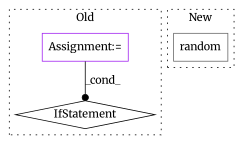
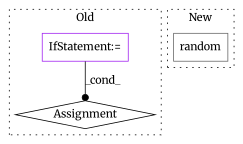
node "Assignment:=": label "Assignment:=" -> "IfStatement:="
node "IfStatement": label "IfStatement" -> "Assignment"
